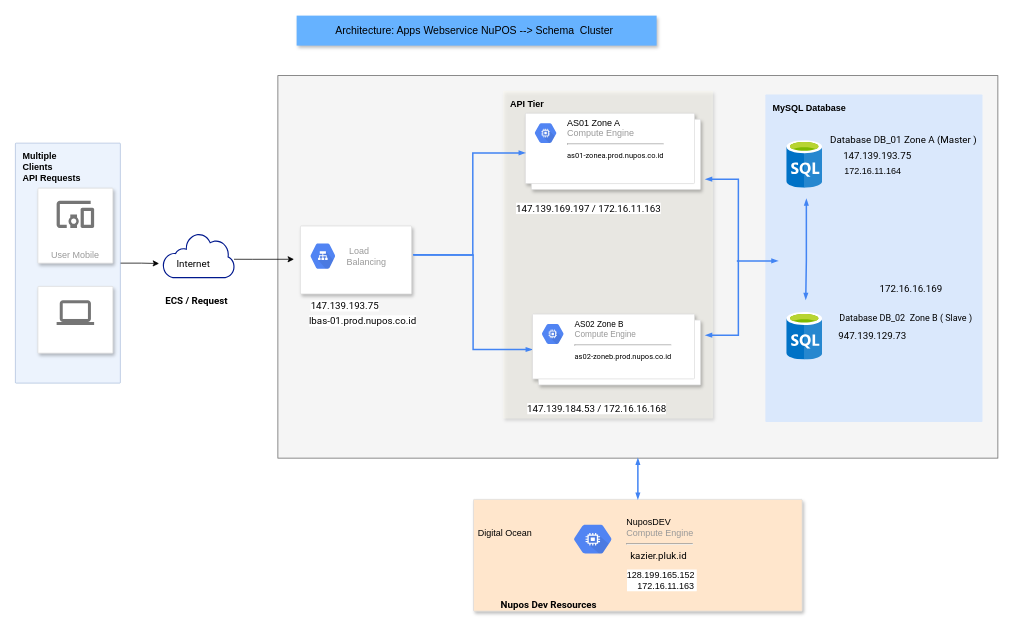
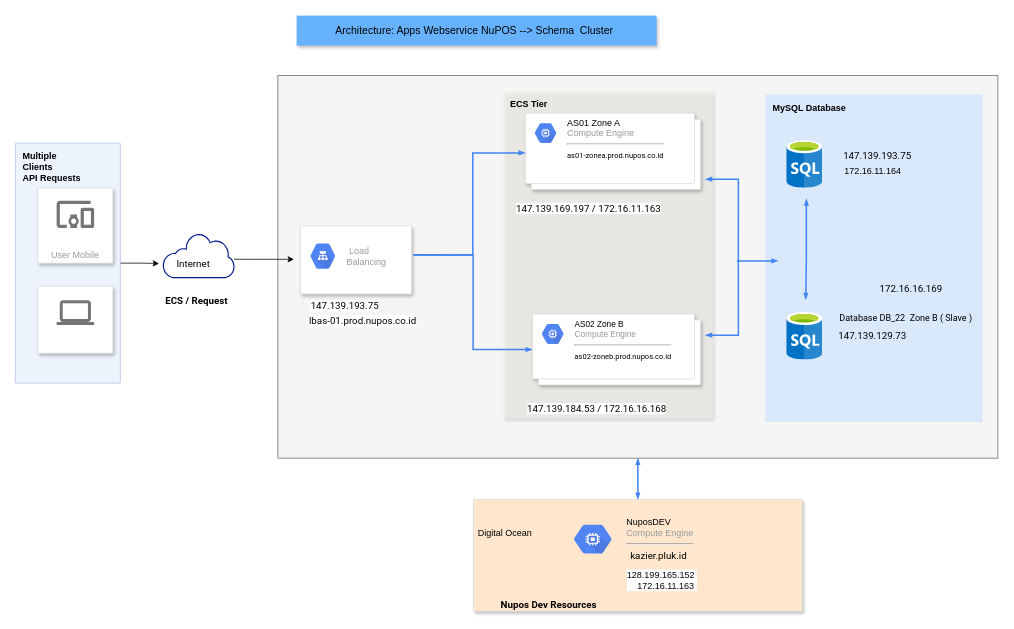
node "API Tier": label "API Tier" -> "ECS Tier"
node "Database DB_01 Zone A (Master )": removed
node "Database DB_02 Zone B ( Slave )": label "Database DB_02 Zone B ( Slave )" -> "Database DB_22 Zone B ( Slave )"
node "947.139.129.73": label "947.139.129.73" -> "147.139.129.73"
